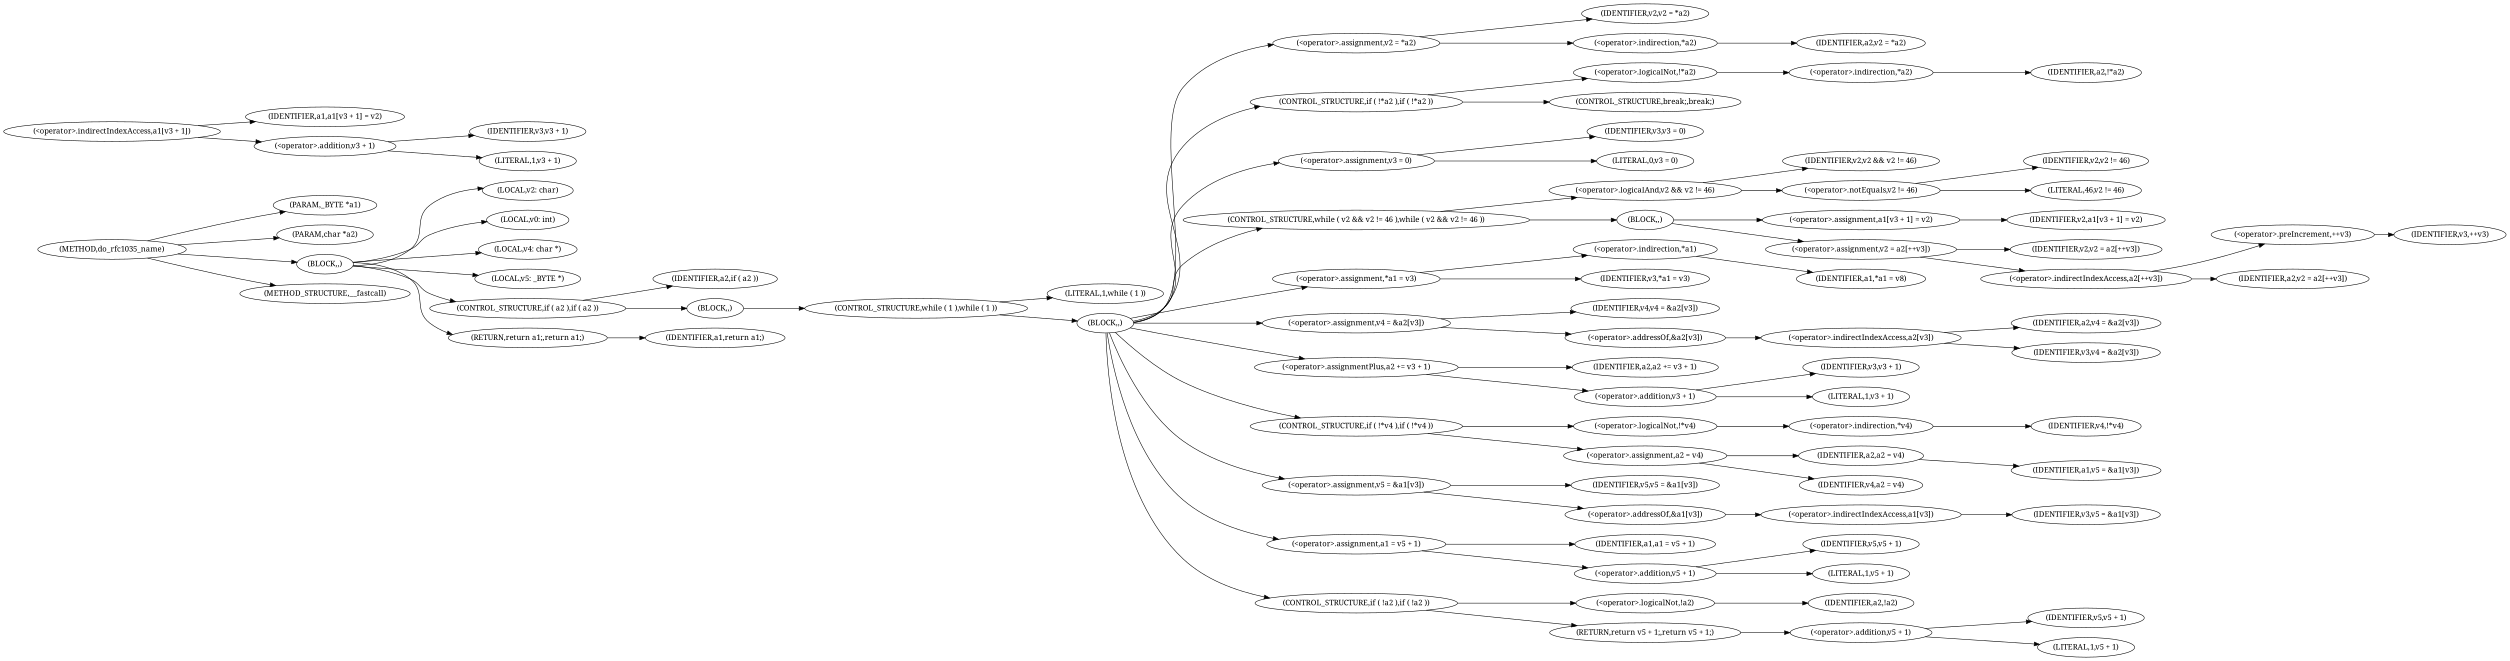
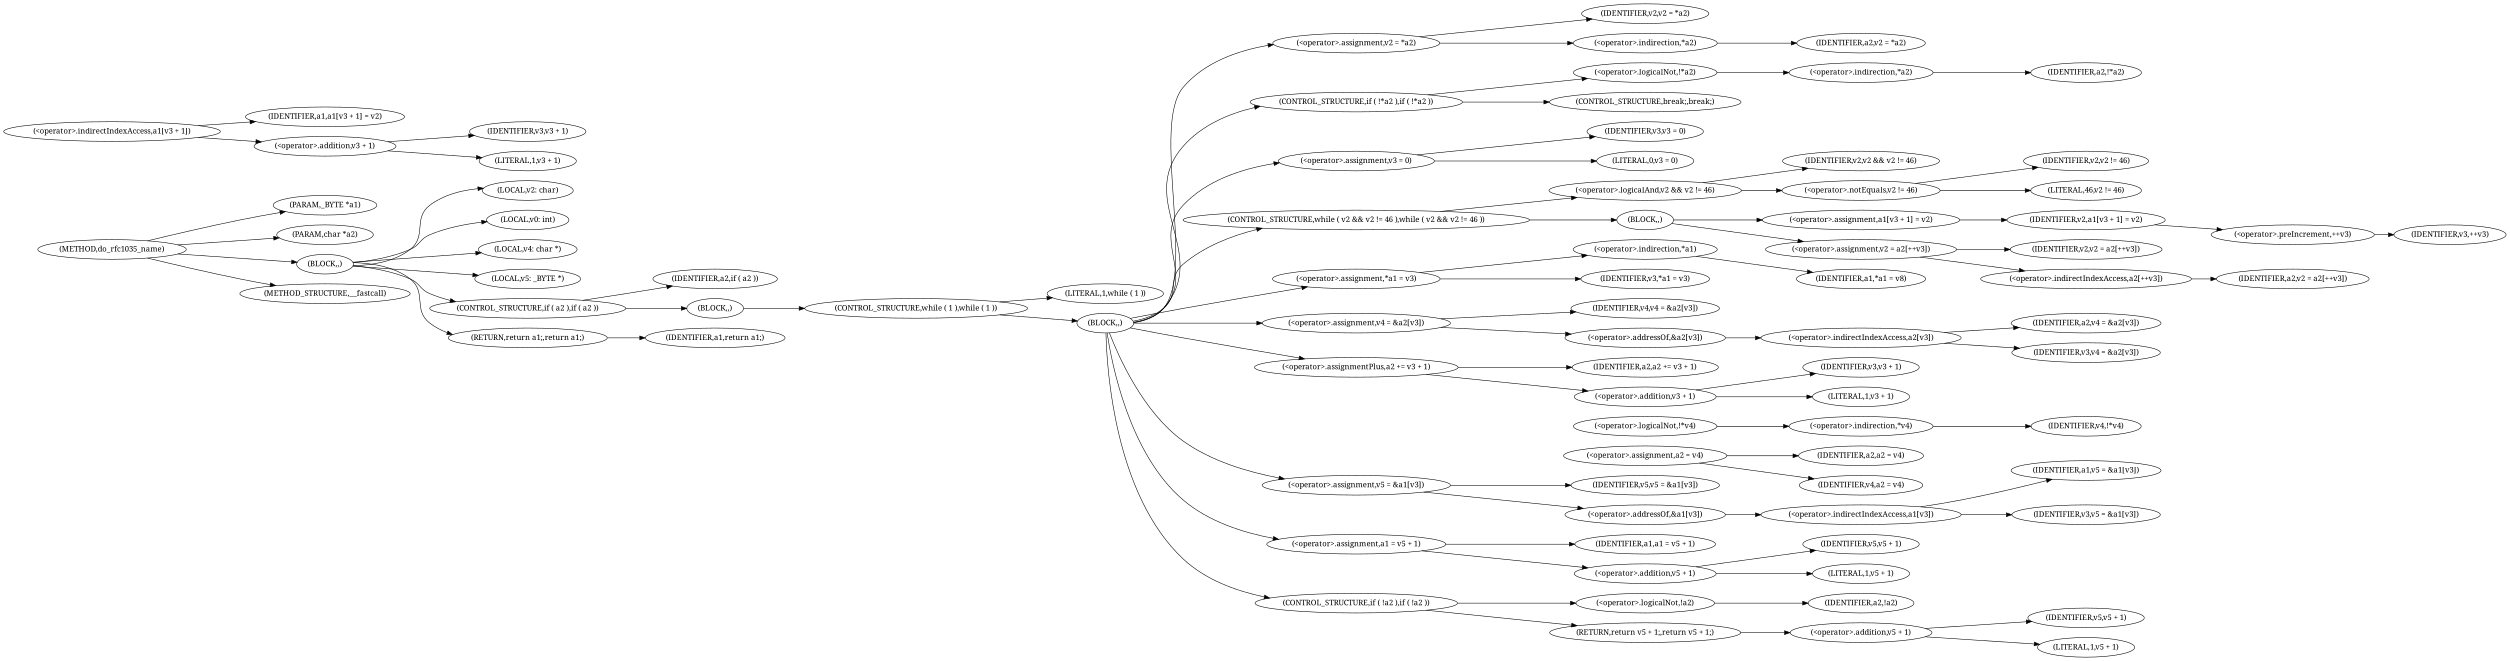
edge "(<operator>.indirectIndexAccess,a2[++v3])" -> "(<operator>.preIncrement,++v3)": now "(IDENTIFIER,v2,a1[v3 + 1] = v2)" -> "(<operator>.preIncrement,++v3)"
node "(CONTROL_STRUCTURE,if ( !*v4 ),if ( !*v4 ))": removed
edge "(IDENTIFIER,a2,a2 = v4)" -> "(IDENTIFIER,a1,v5 = &a1[v3])": now "(<operator>.indirectIndexAccess,a1[v3])" -> "(IDENTIFIER,a1,v5 = &a1[v3])"
